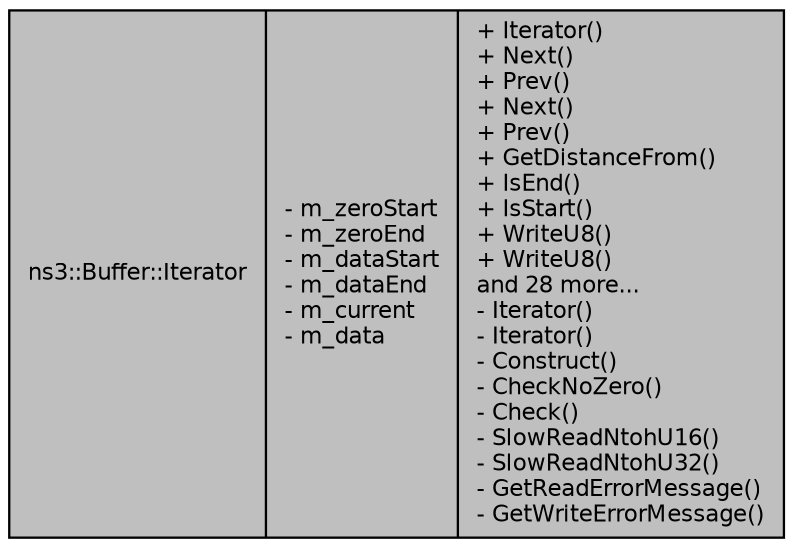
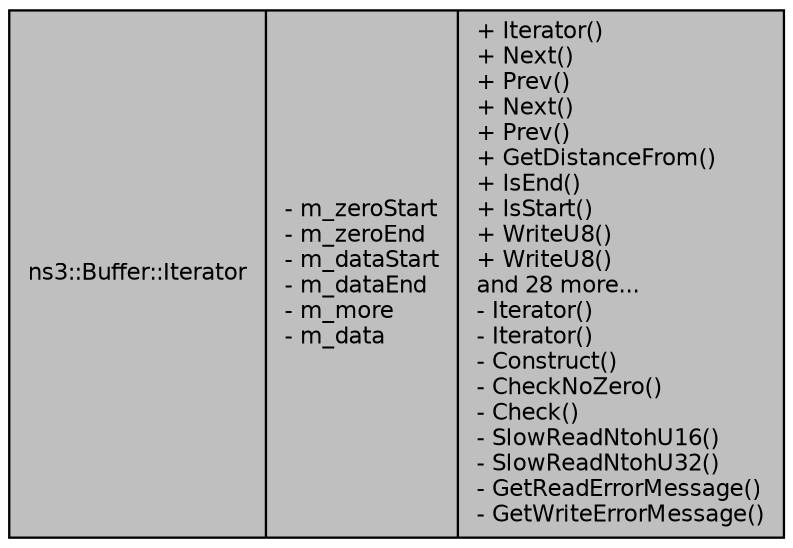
node "ns3::Buffer::Iterator": text "- m_current" -> "- m_more"
